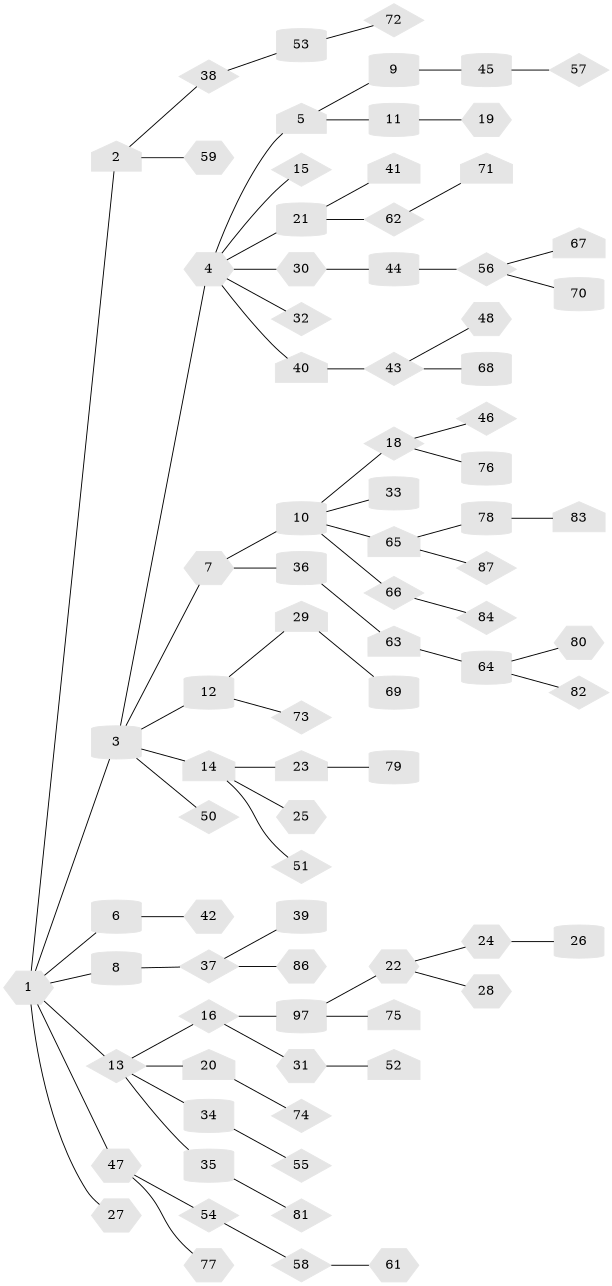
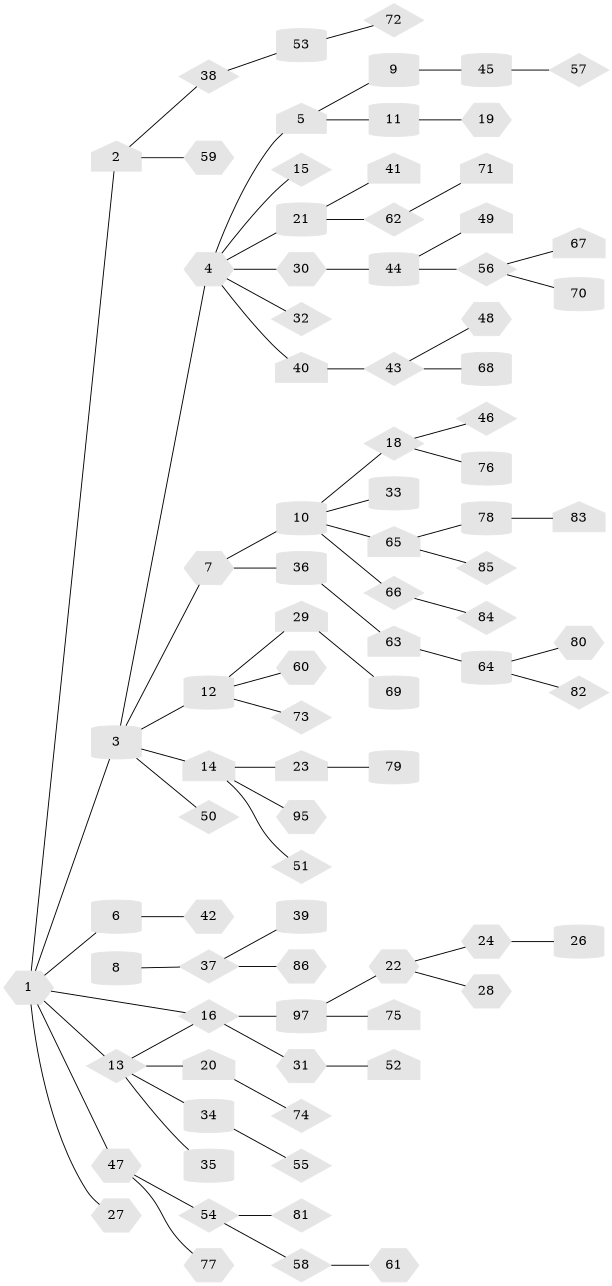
node "49": added
node "87": label "87" -> "85"
node "60": added
node "25": label "25" -> "95"
edge "8" -- "1": now "16" -- "1"
edge "35" -- "81": now "54" -- "81"
